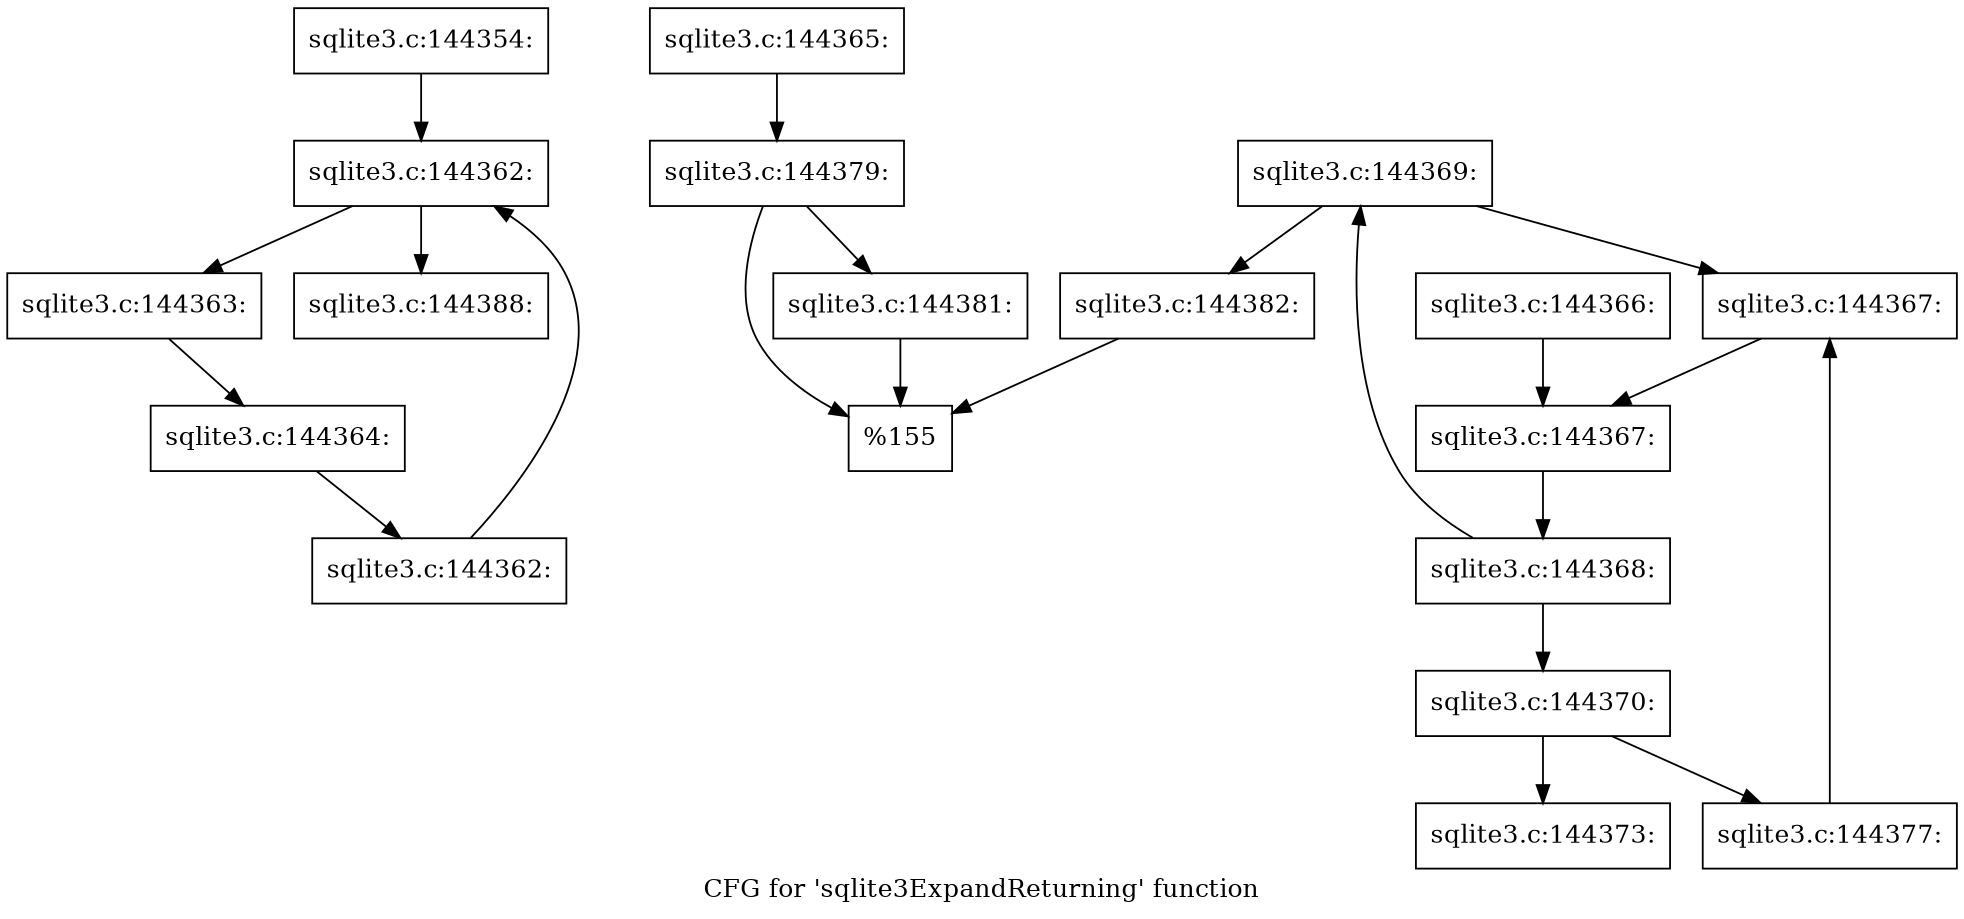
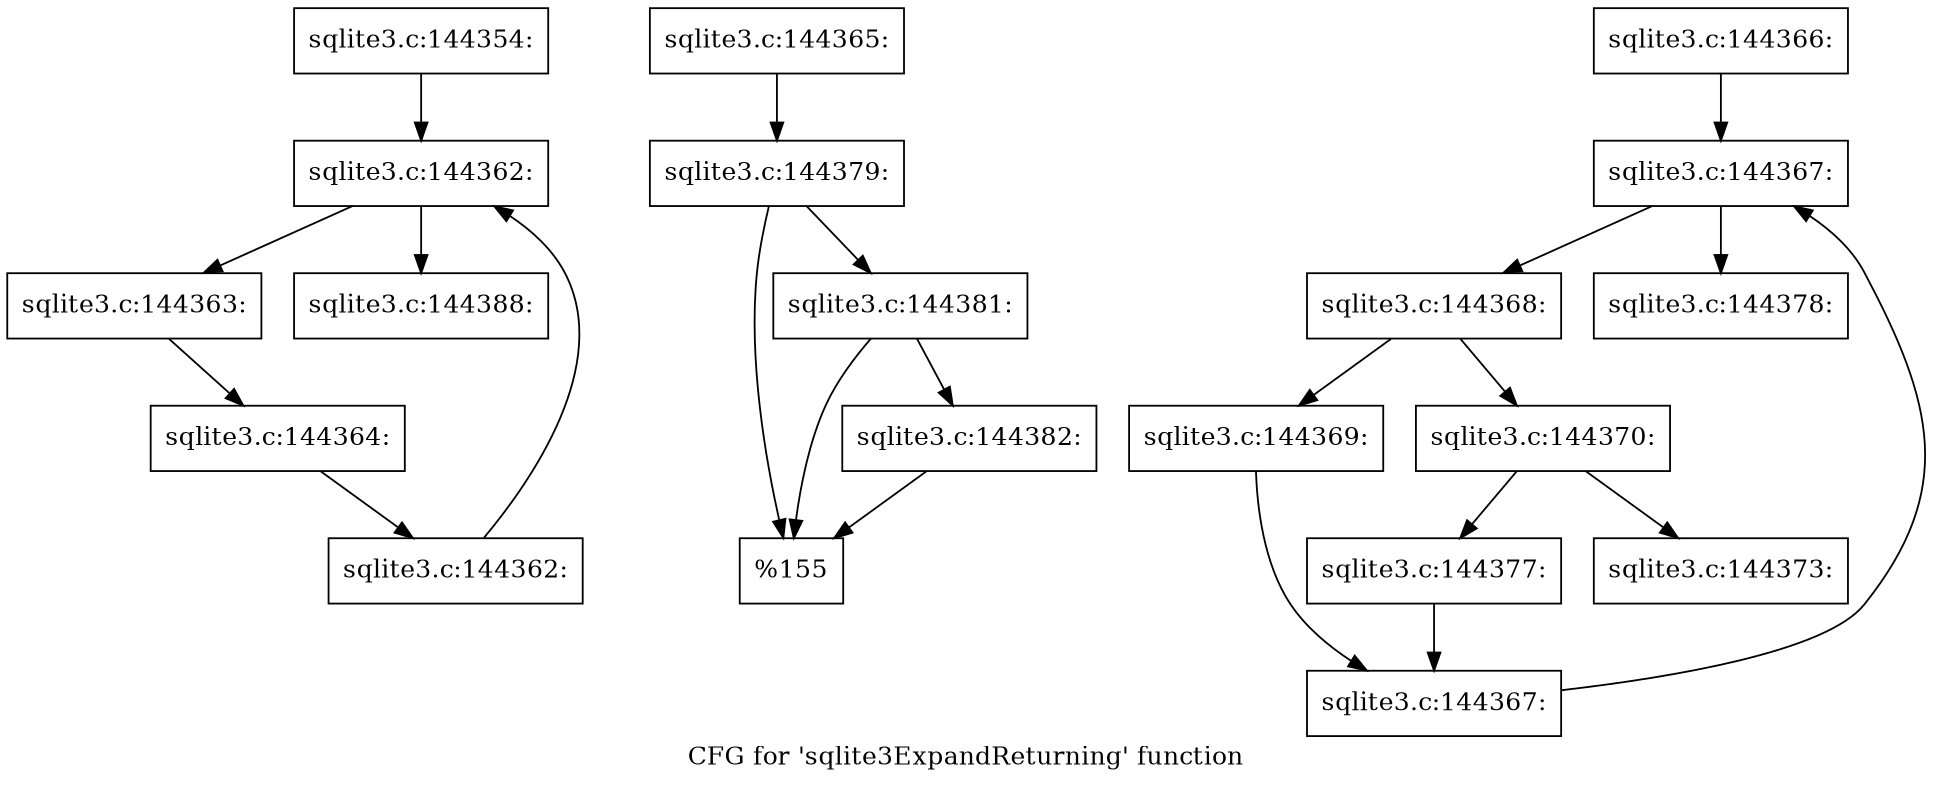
edge "sqlite3.c:144369:" -> "sqlite3.c:144382:": now "sqlite3.c:144381:" -> "sqlite3.c:144382:"
node "sqlite3.c:144378:": added
